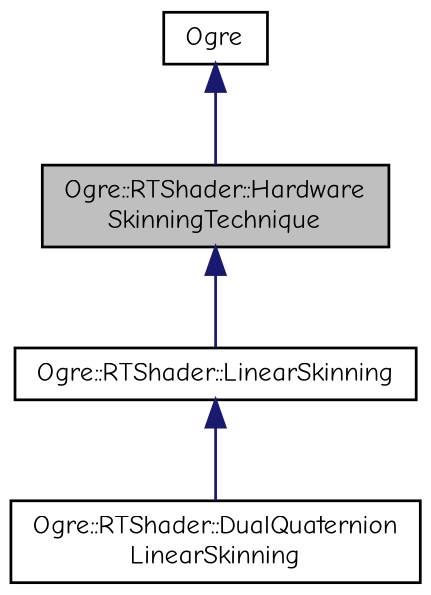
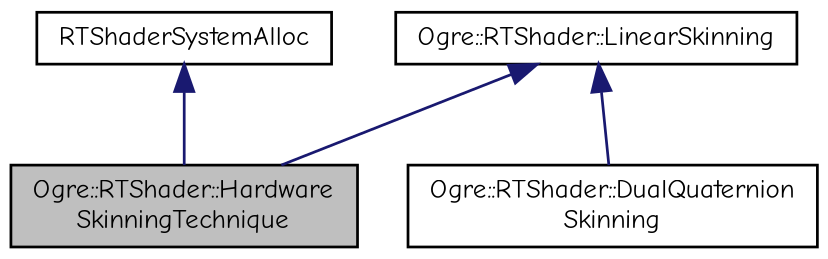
node "Ogre": label "Ogre" -> "RTShaderSystemAlloc"
edge "Ogre::RTShader::LinearSkinning" -> "Ogre::RTShader::Hardware SkinningTechnique": reversed
node "Ogre::RTShader::DualQuaternion LinearSkinning": label "Ogre::RTShader::DualQuaternion LinearSkinning" -> "Ogre::RTShader::DualQuaternion Skinning"
